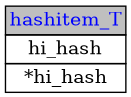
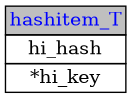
node "hashitem_T": text "*hi_hash" -> "*hi_key"
